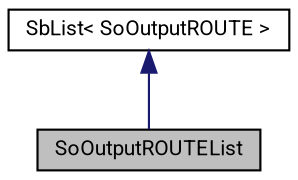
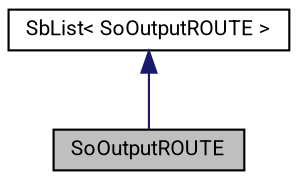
node "SoOutputROUTEList": label "SoOutputROUTEList" -> "SoOutputROUTE"
